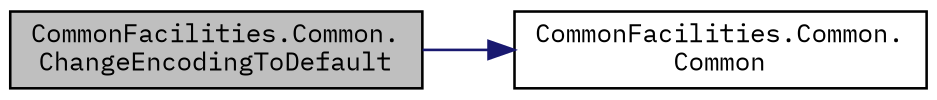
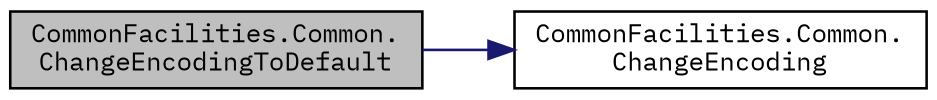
node "CommonFacilities.Common. Common": label "CommonFacilities.Common. Common" -> "CommonFacilities.Common. ChangeEncoding"
